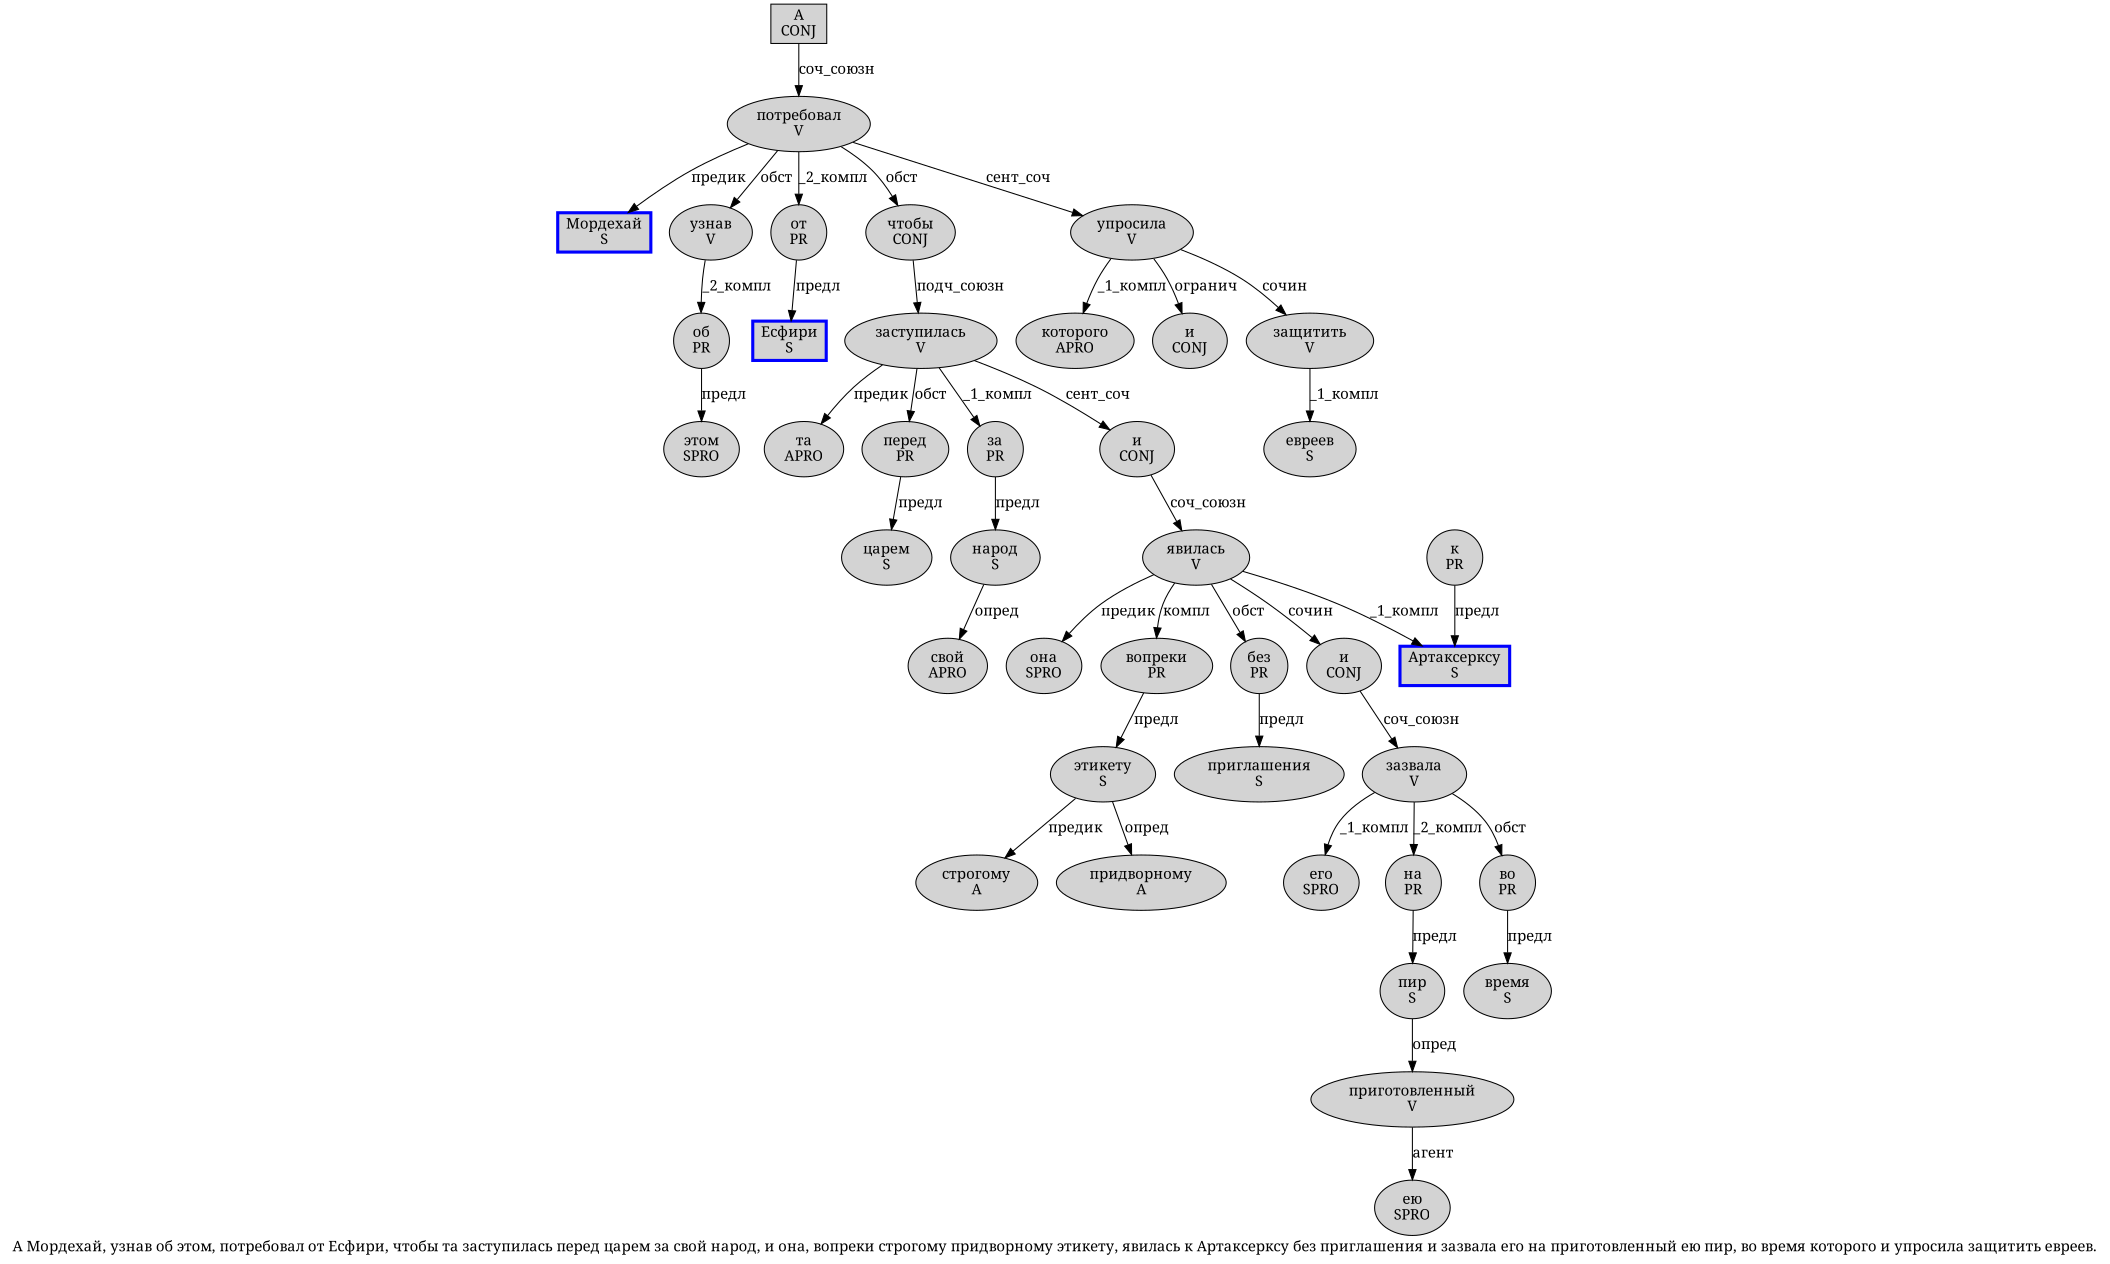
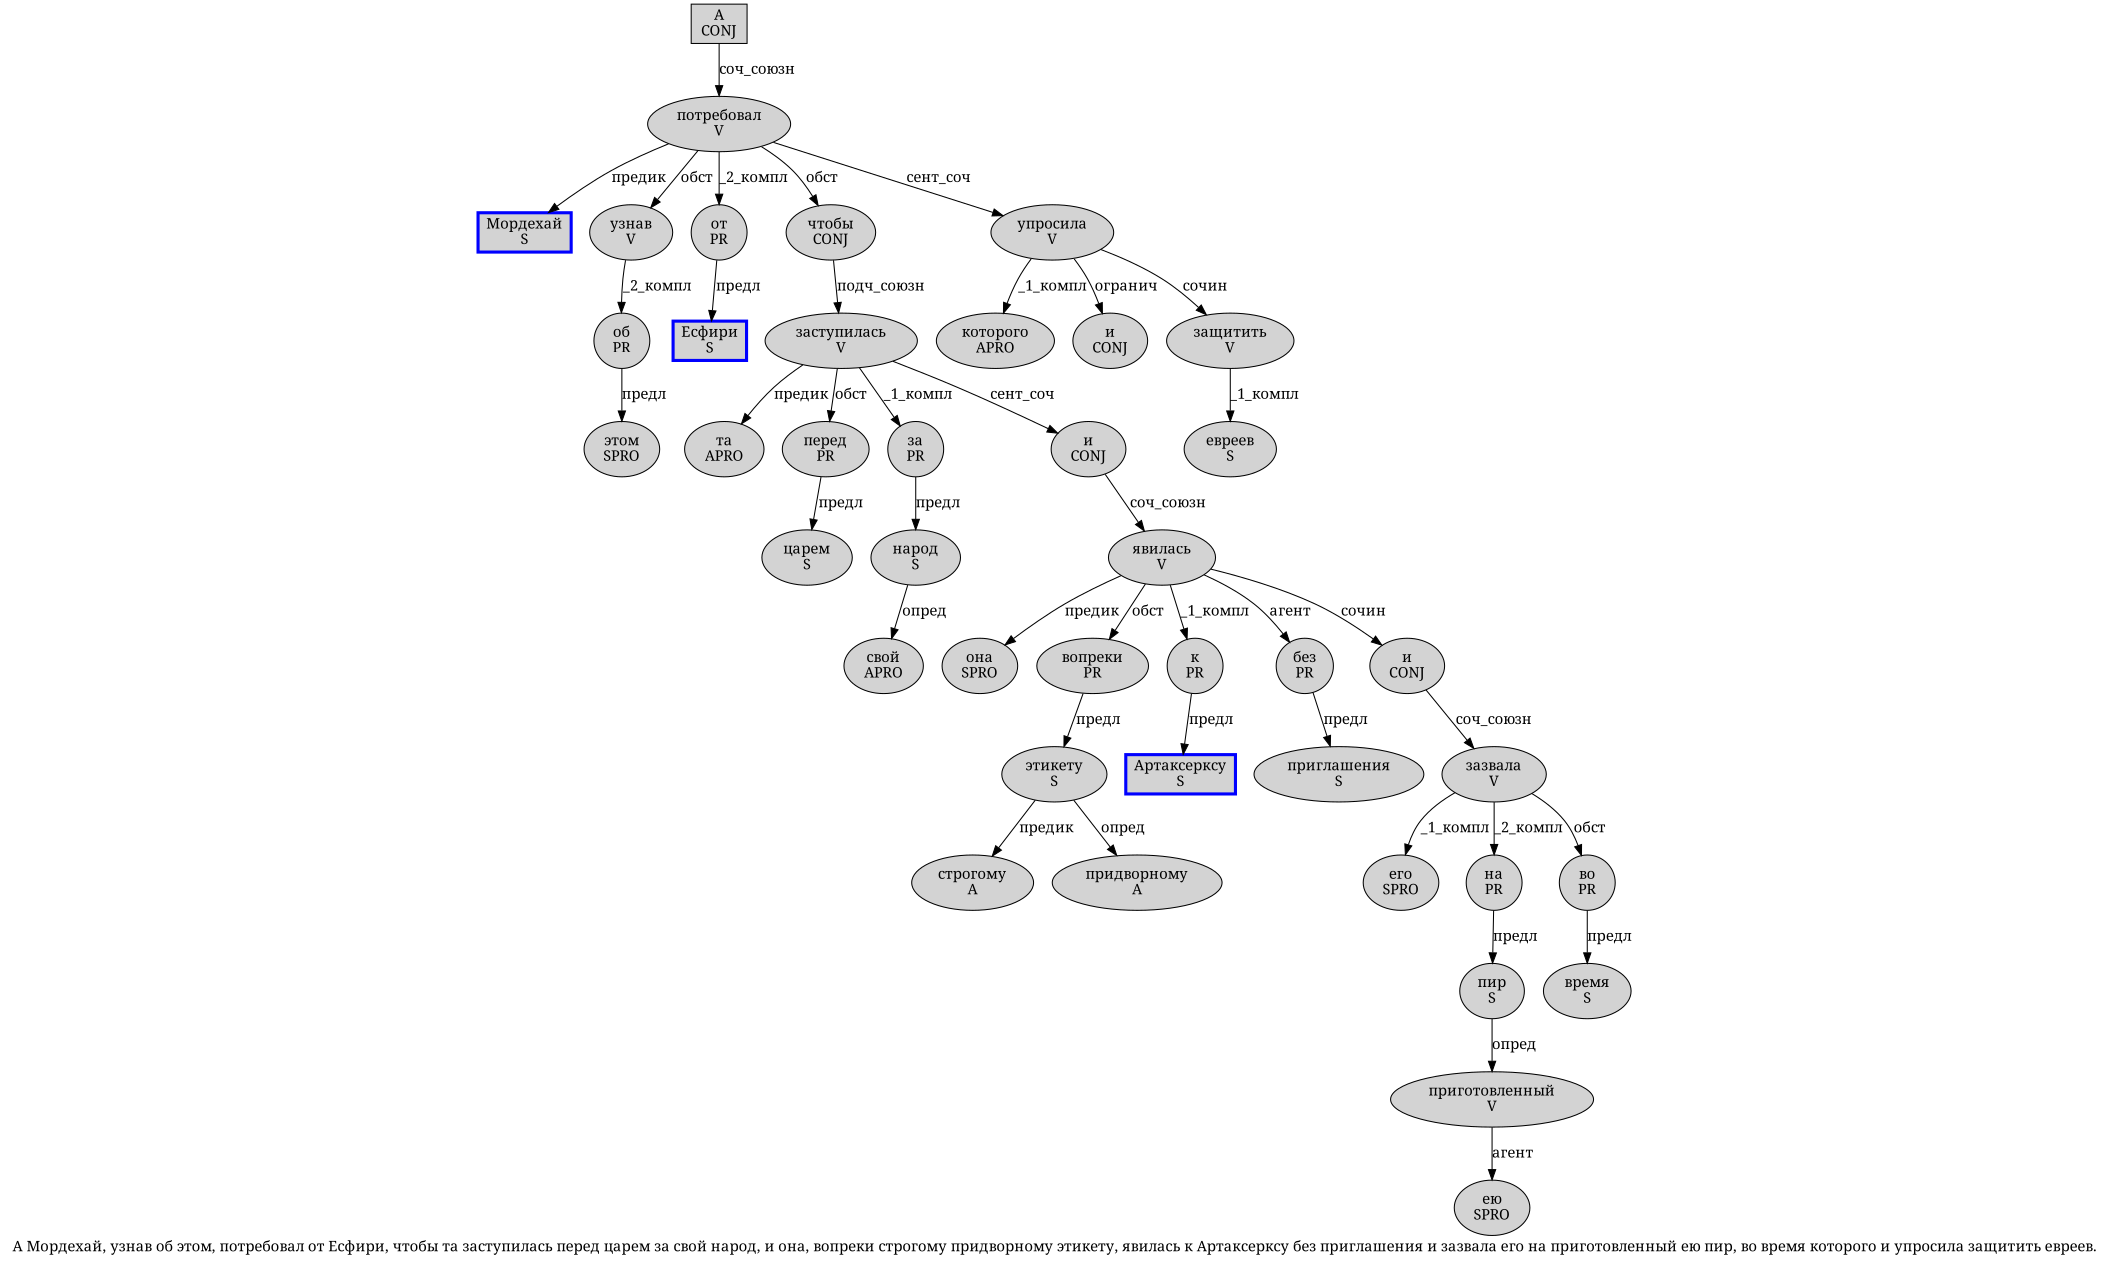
edge "явилась V" -> "Артаксерксу S": now "явилась V" -> "к PR"
edge "явилась V" -> "вопреки PR": label "компл" -> "обст"
edge "явилась V" -> "без PR": label "обст" -> "агент"
